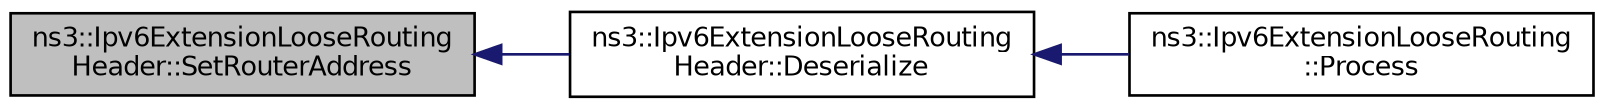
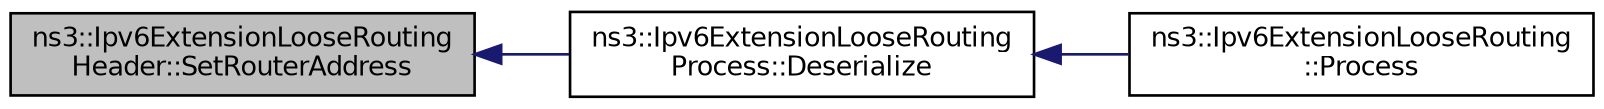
node "ns3::Ipv6ExtensionLooseRouting Header::Deserialize": label "ns3::Ipv6ExtensionLooseRouting Header::Deserialize" -> "ns3::Ipv6ExtensionLooseRouting Process::Deserialize"
